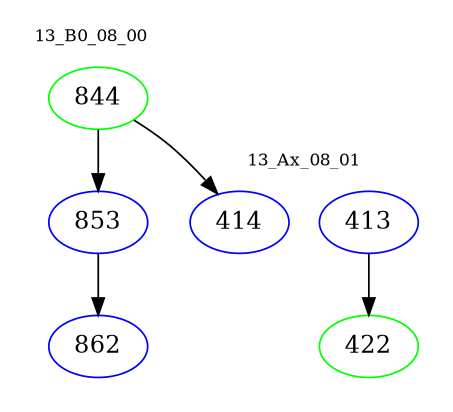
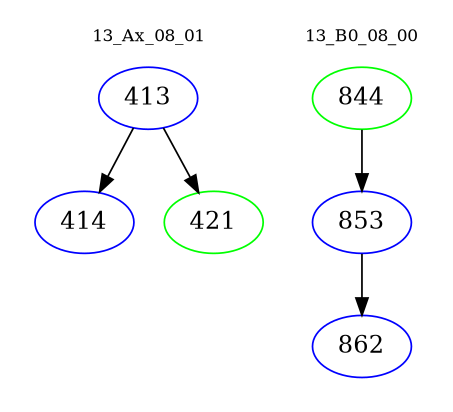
edge "844" -> "414": now "413" -> "414"
node "422": label "422" -> "421"
